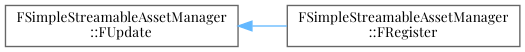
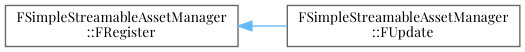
edge "FSimpleStreamableAssetManager ::FRegister" -> "FSimpleStreamableAssetManager ::FUpdate": reversed
